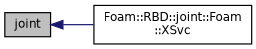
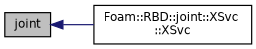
node "Foam::RBD::joint::Foam ::XSvc": label "Foam::RBD::joint::Foam ::XSvc" -> "Foam::RBD::joint::XSvc ::XSvc"
